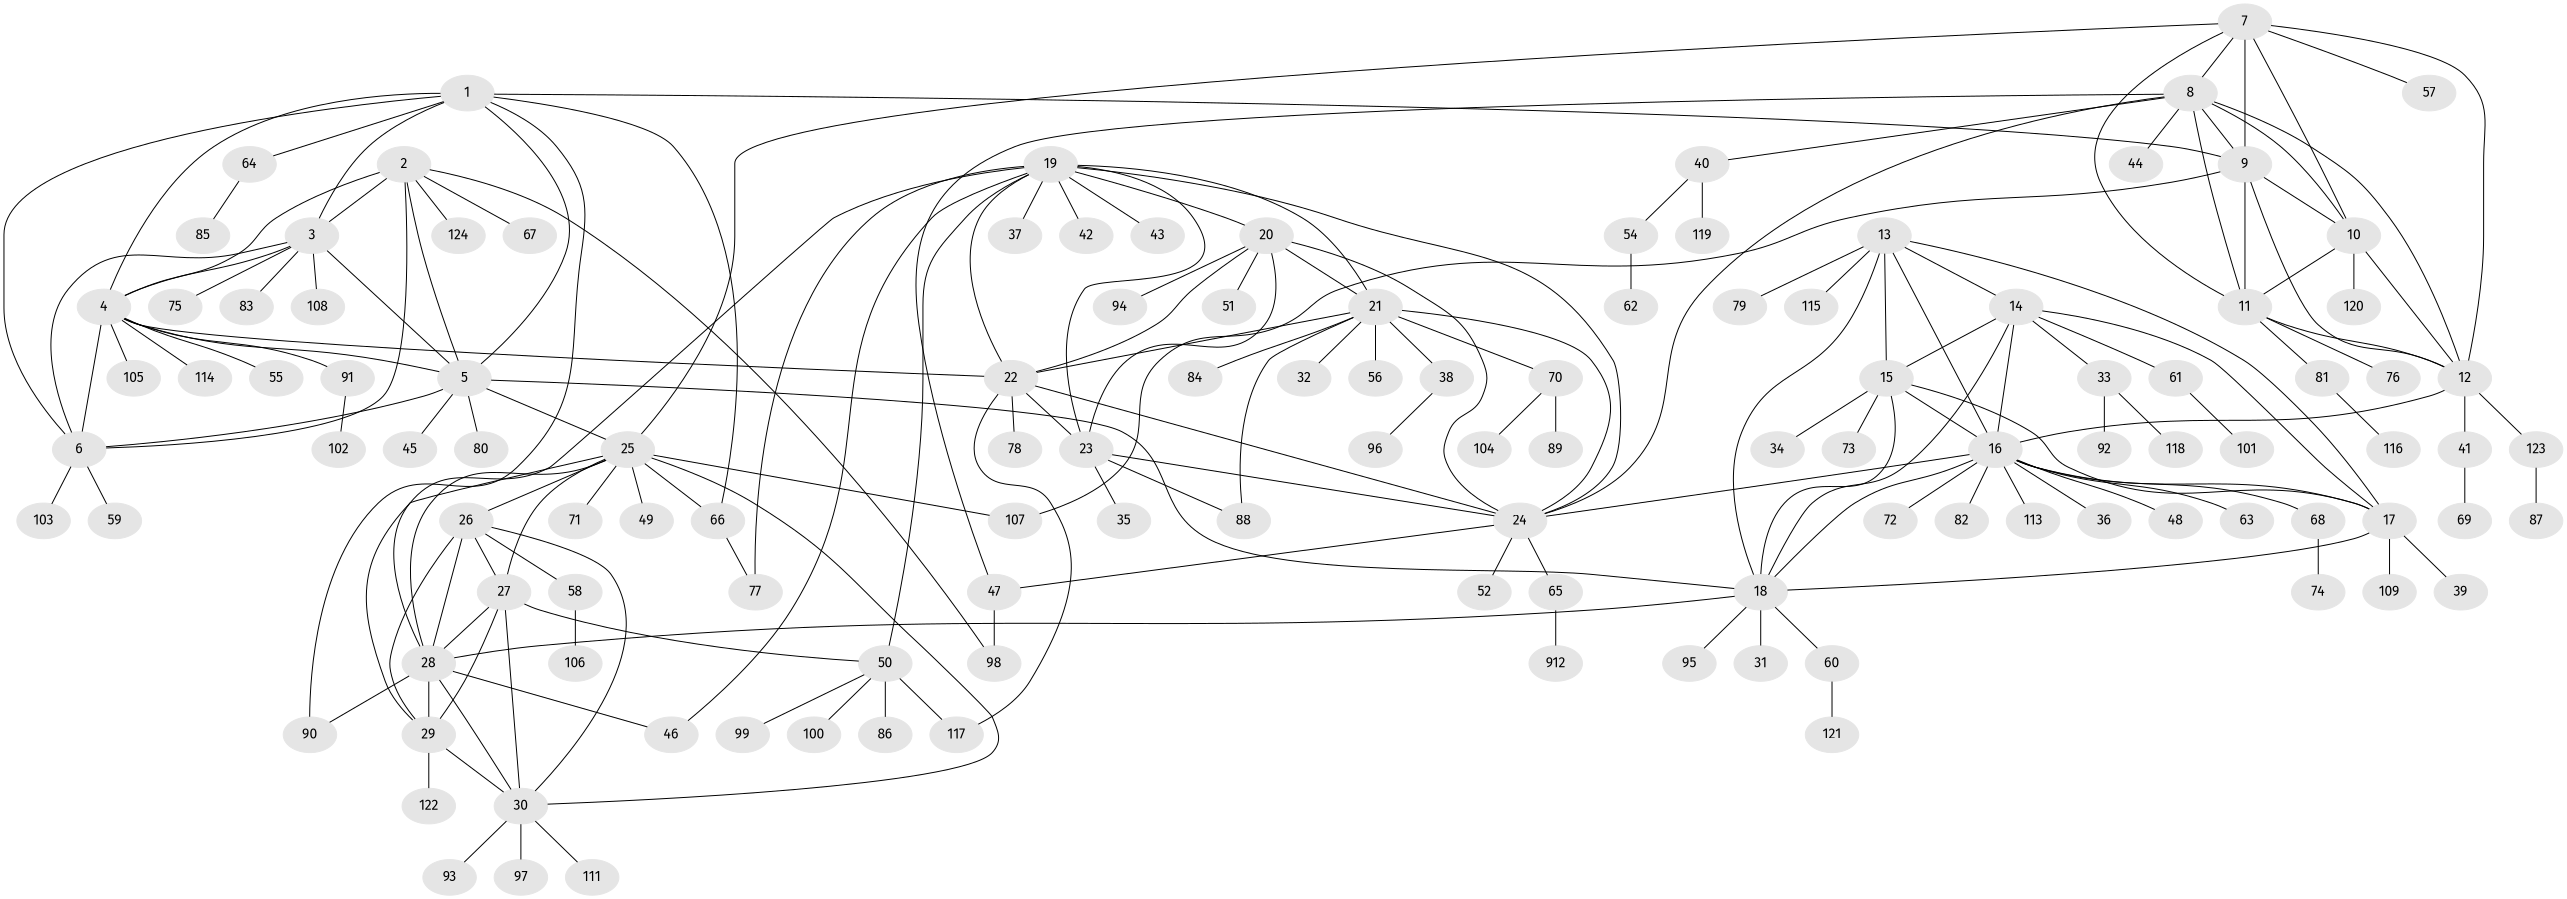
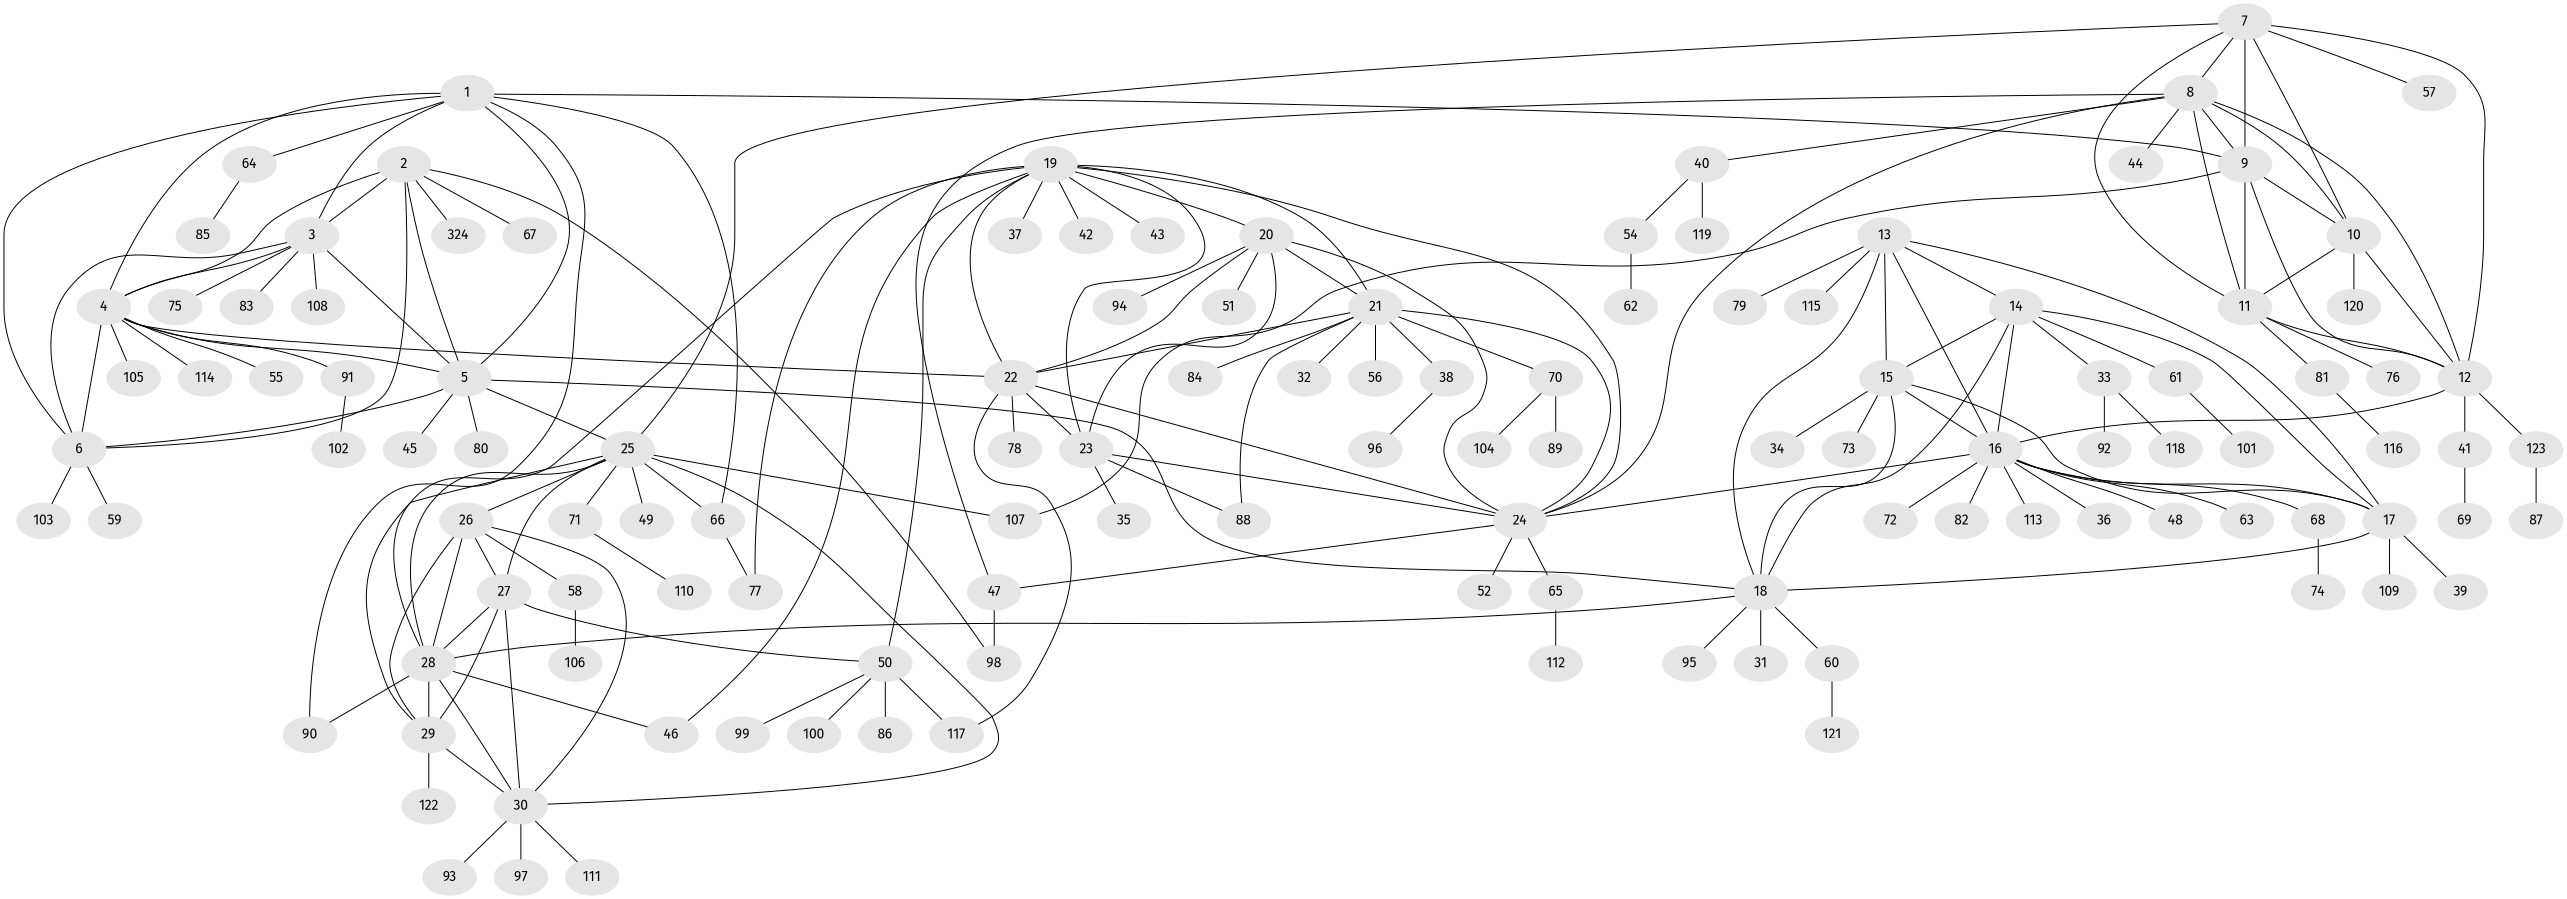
node "124": label "124" -> "324"
edge "16" -- "18": removed
node "110": added
node "912": label "912" -> "112"
